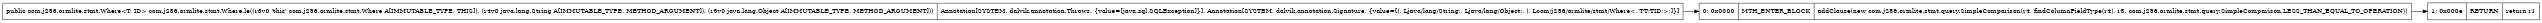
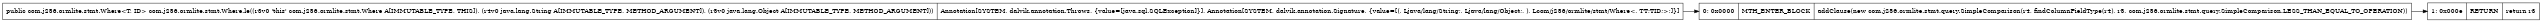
node "1: 0x000e": text "return r1" -> "return r3"
